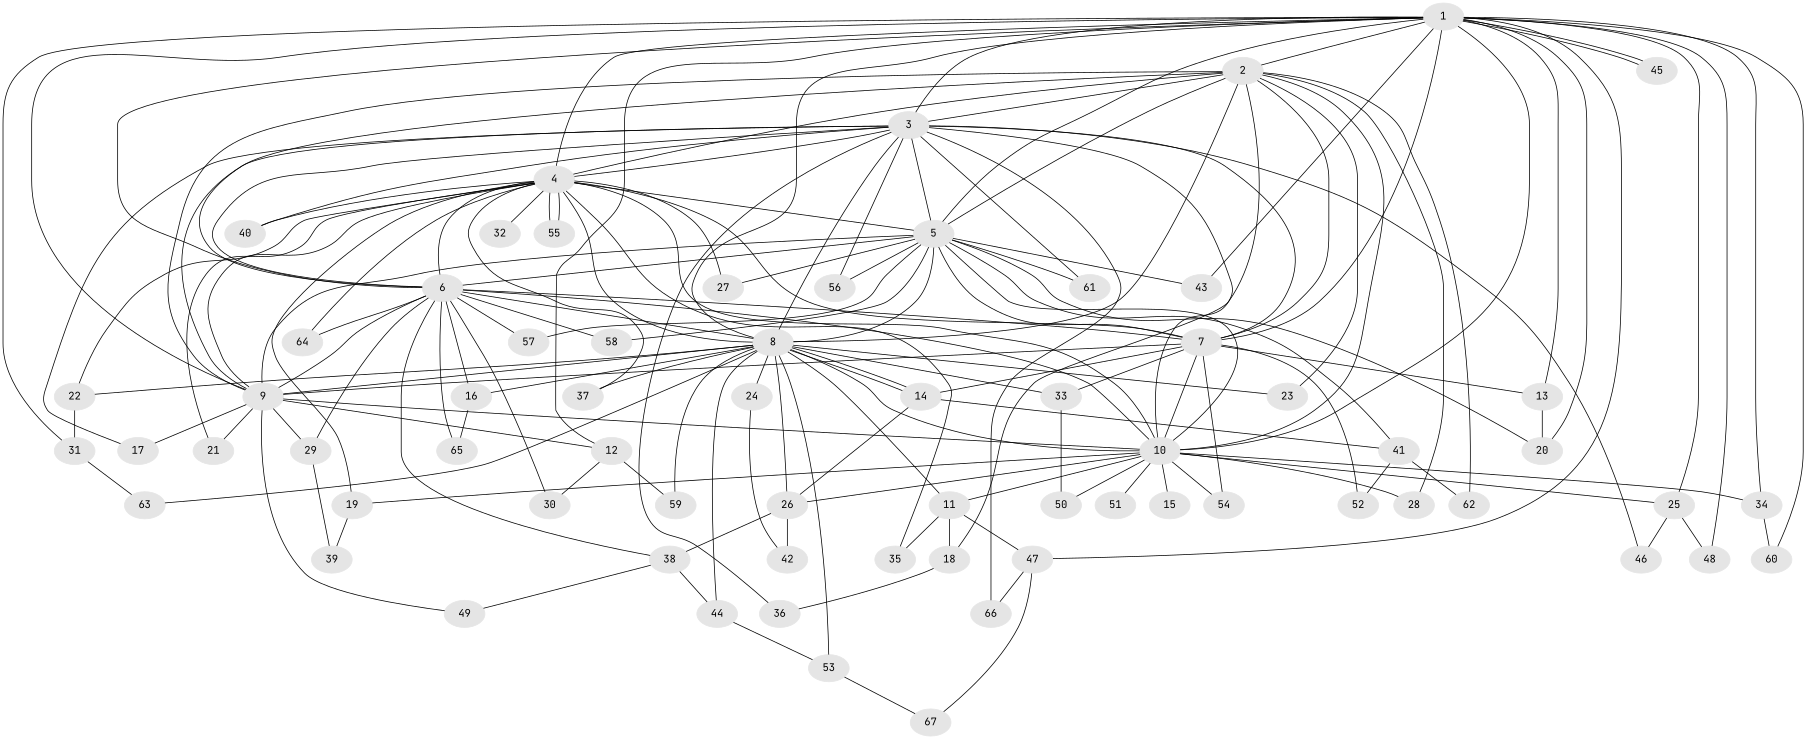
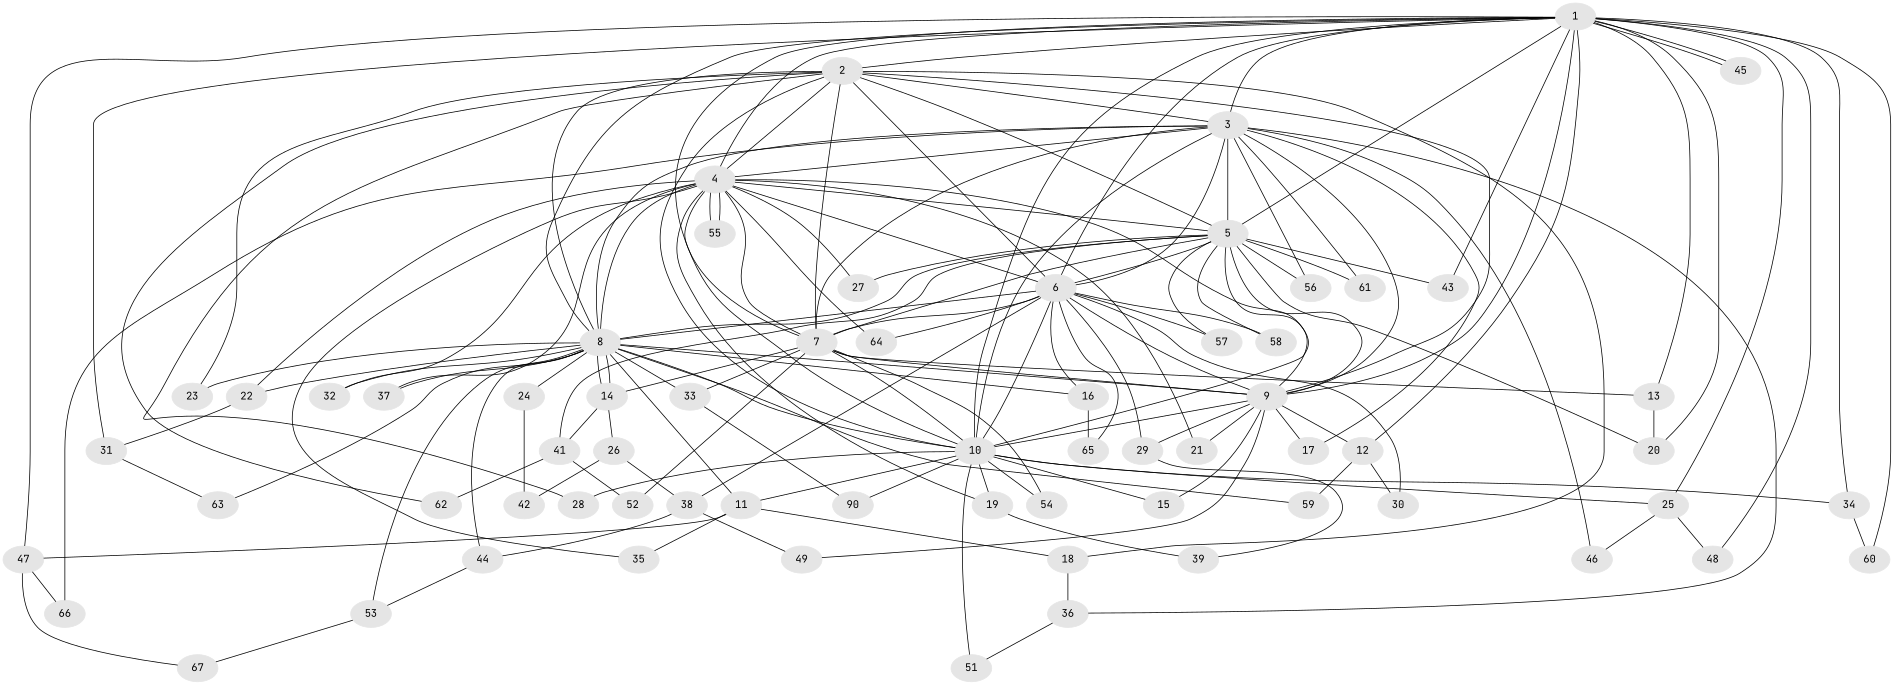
node "40": removed
edge "8" -- "26": now "8" -- "32"
edge "9" -- "15": added
edge "10" -- "26": removed
node "50": label "50" -> "90"
edge "36" -- "51": added
